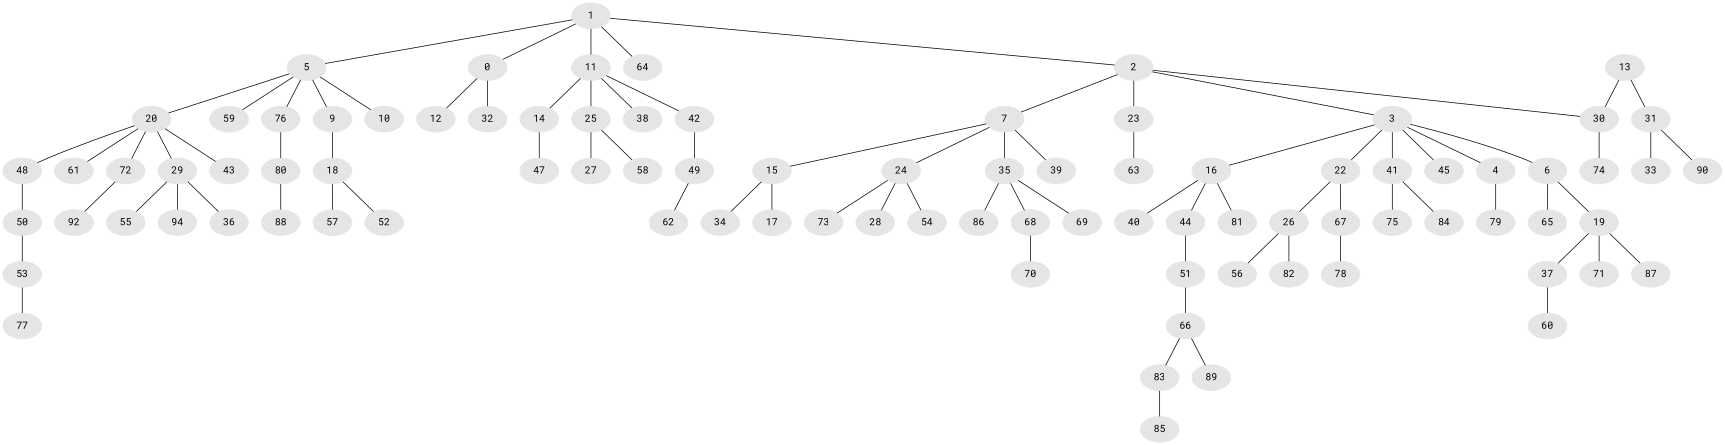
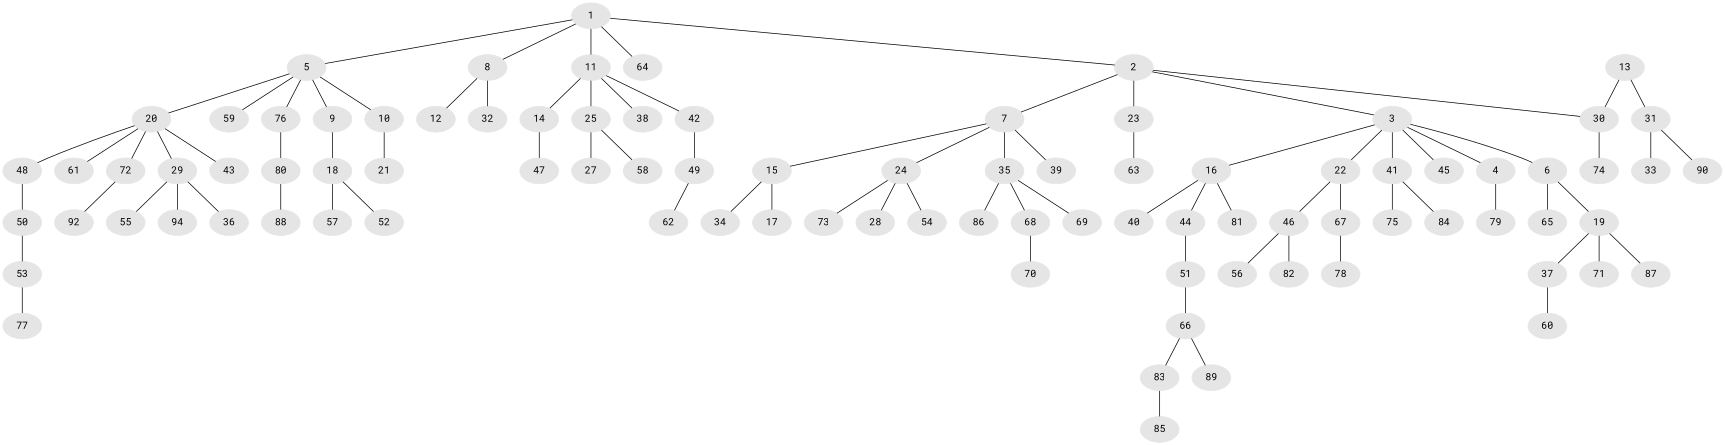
node "0": label "0" -> "8"
node "21": added
node "26": label "26" -> "46"
